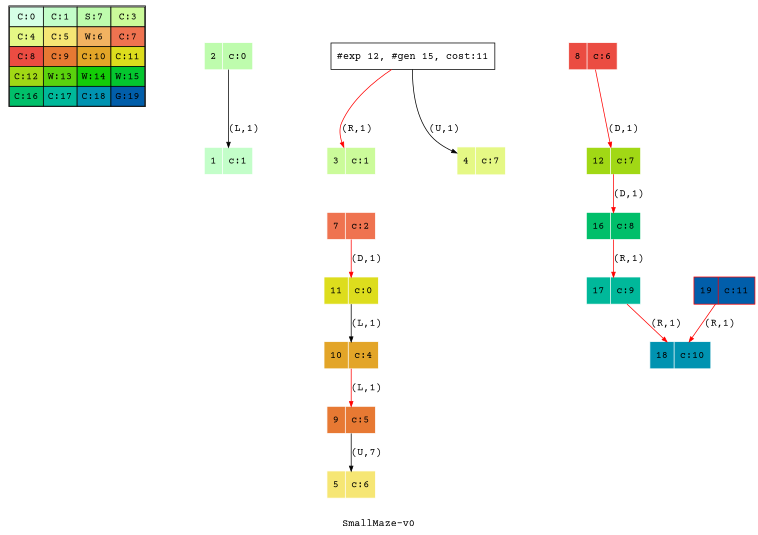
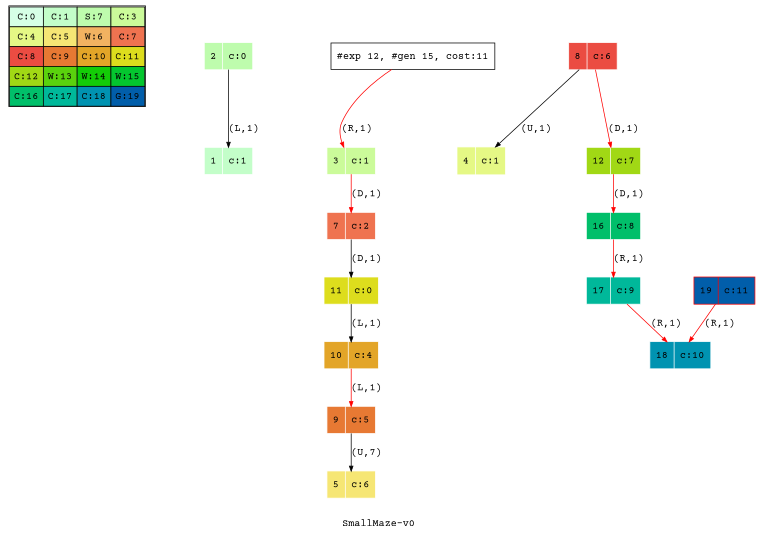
edge "#exp 12, #gen 15, cost:11" -> "4": now "8" -> "4"
node "4": text "c:7" -> "c:1"
edge "3" -> "7": added, label "(D,1)"
edge "7" -> "11": color red -> black
